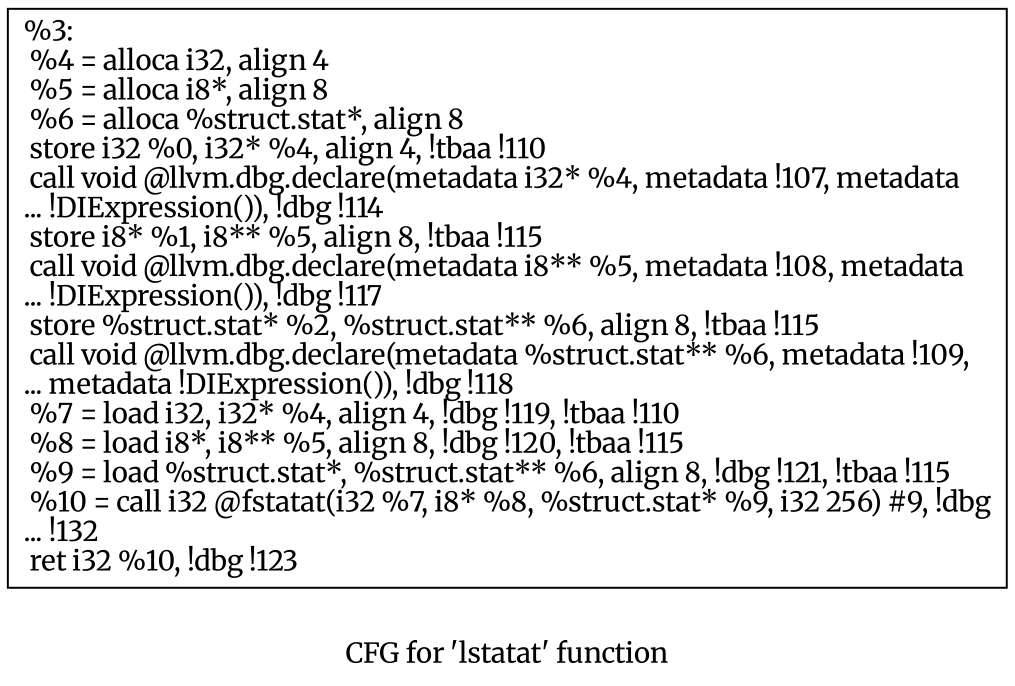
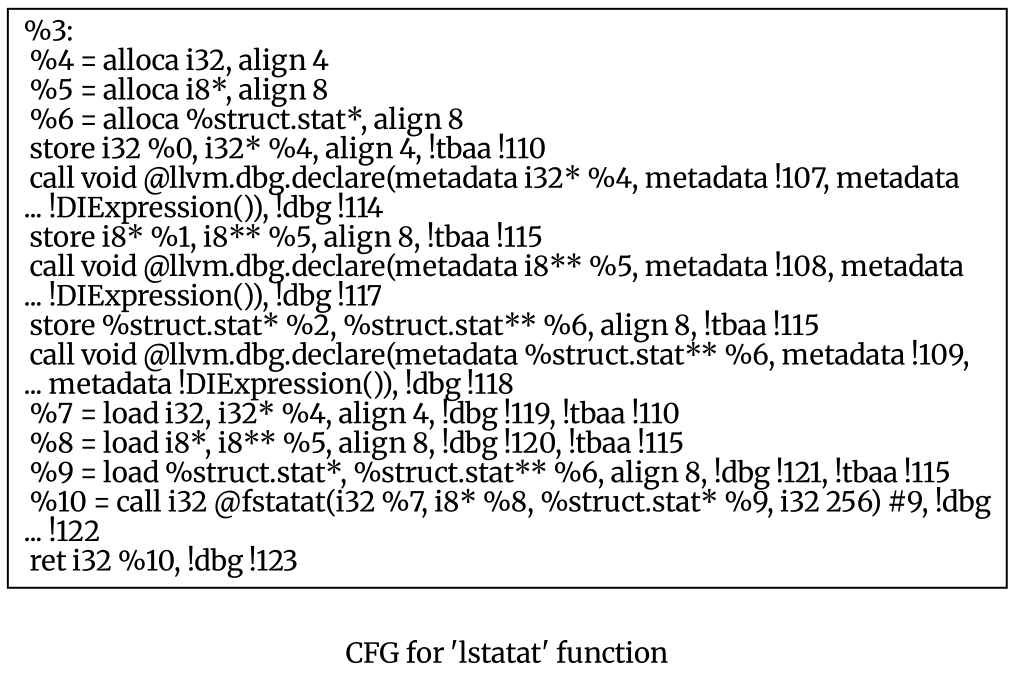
node "%3:": text "... !132" -> "... !122"
